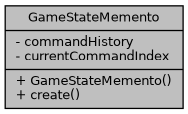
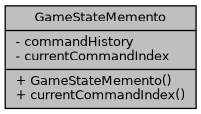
node "GameStateMemento": text "+ create()" -> "+ currentCommandIndex()"
